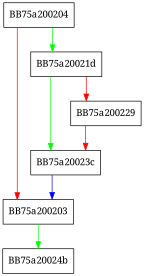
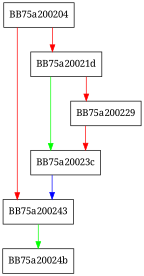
edge "BB75a200204" -> "BB75a20021d": color green -> red
node "BB75a200203": label "BB75a200203" -> "BB75a200243"
